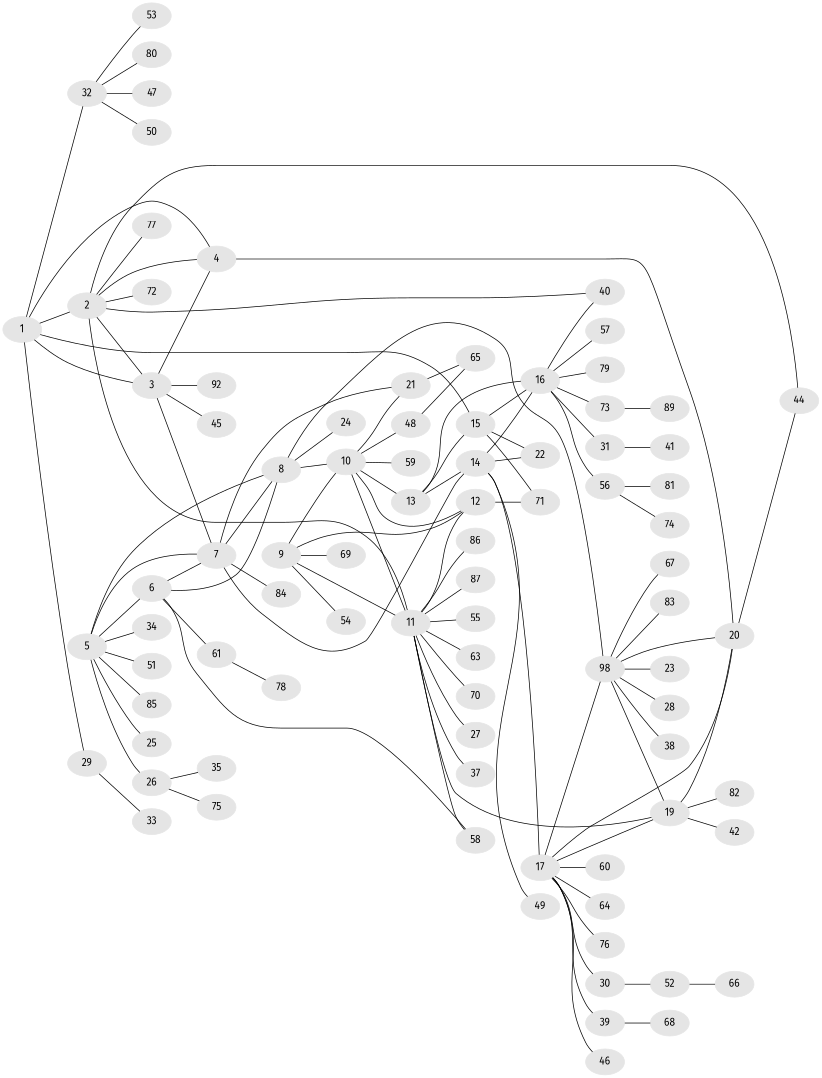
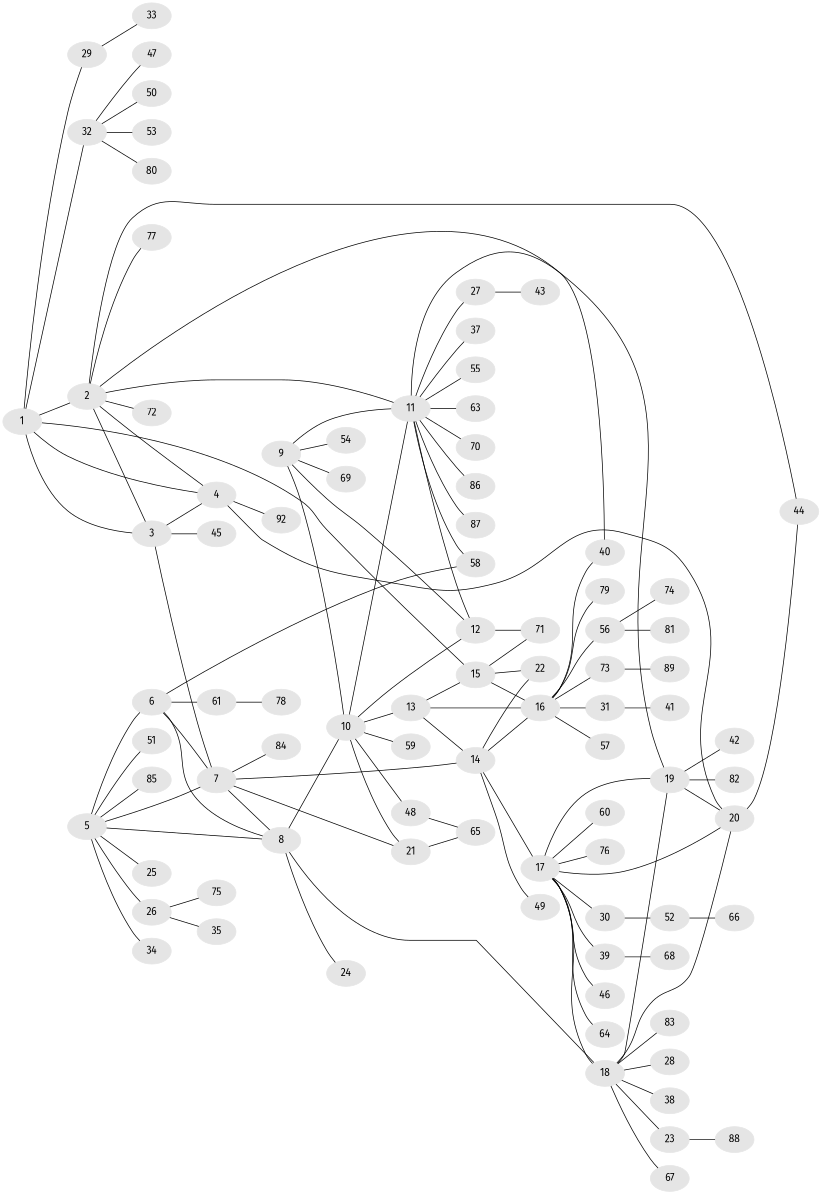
node "43": added
edge "3" -- "92": now "4" -- "92"
node "98": label "98" -> "18"
node "88": added
